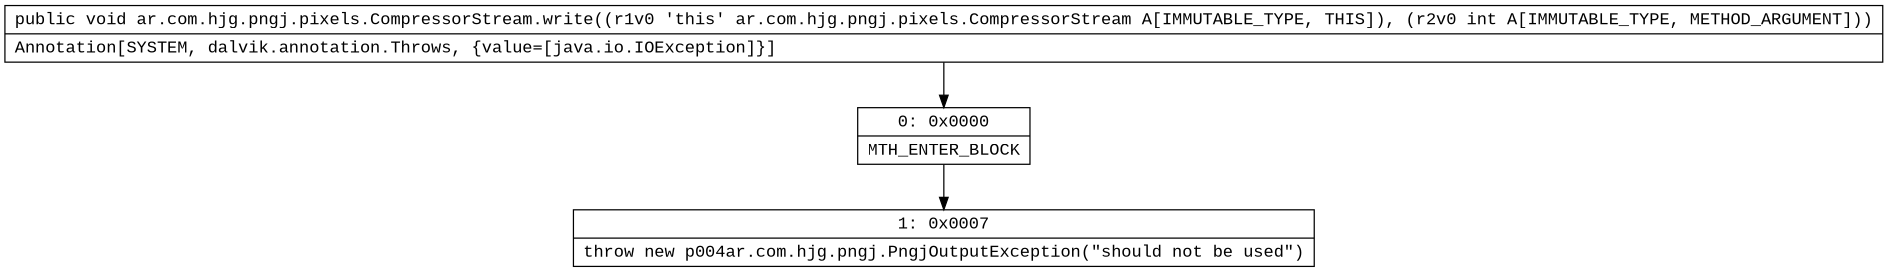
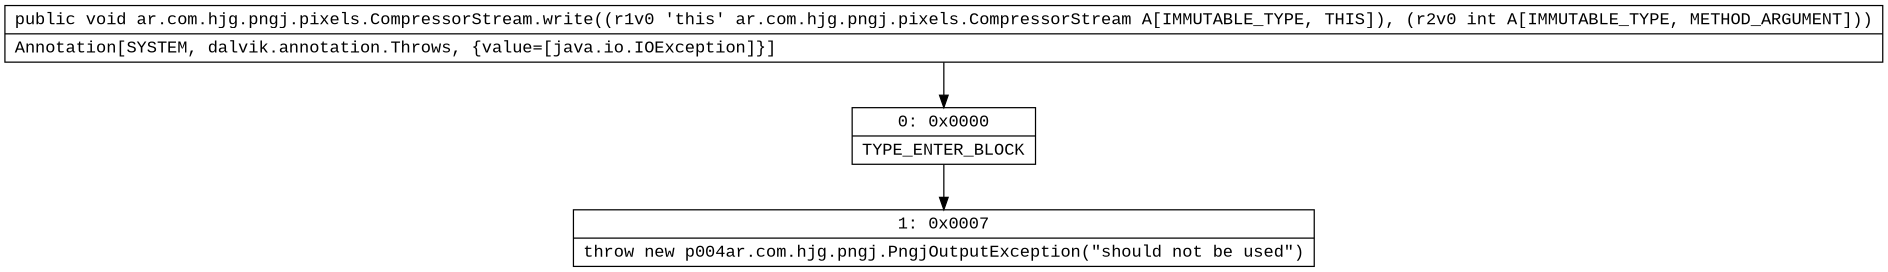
node "0: 0x0000": text "MTH_ENTER_BLOCK" -> "TYPE_ENTER_BLOCK"
